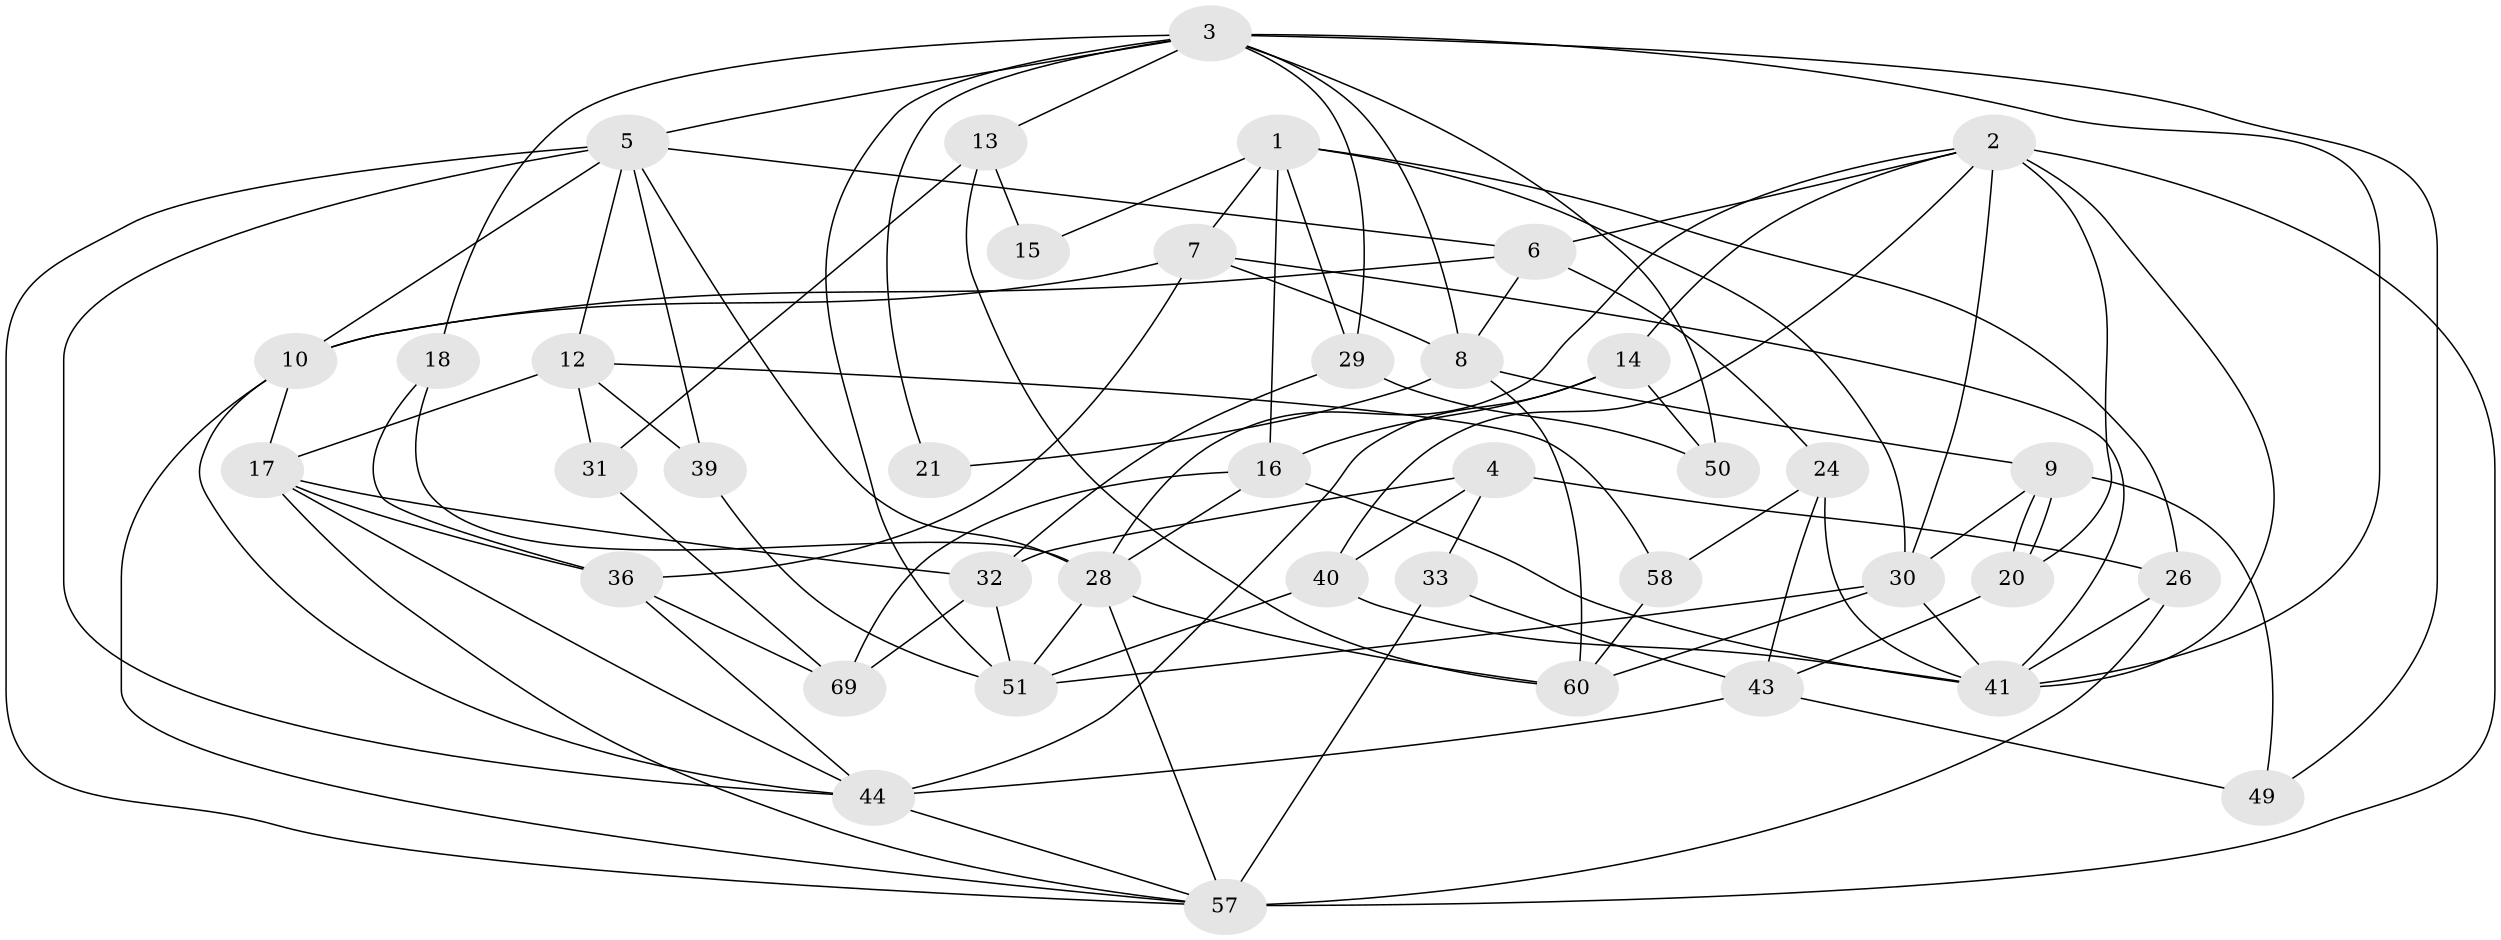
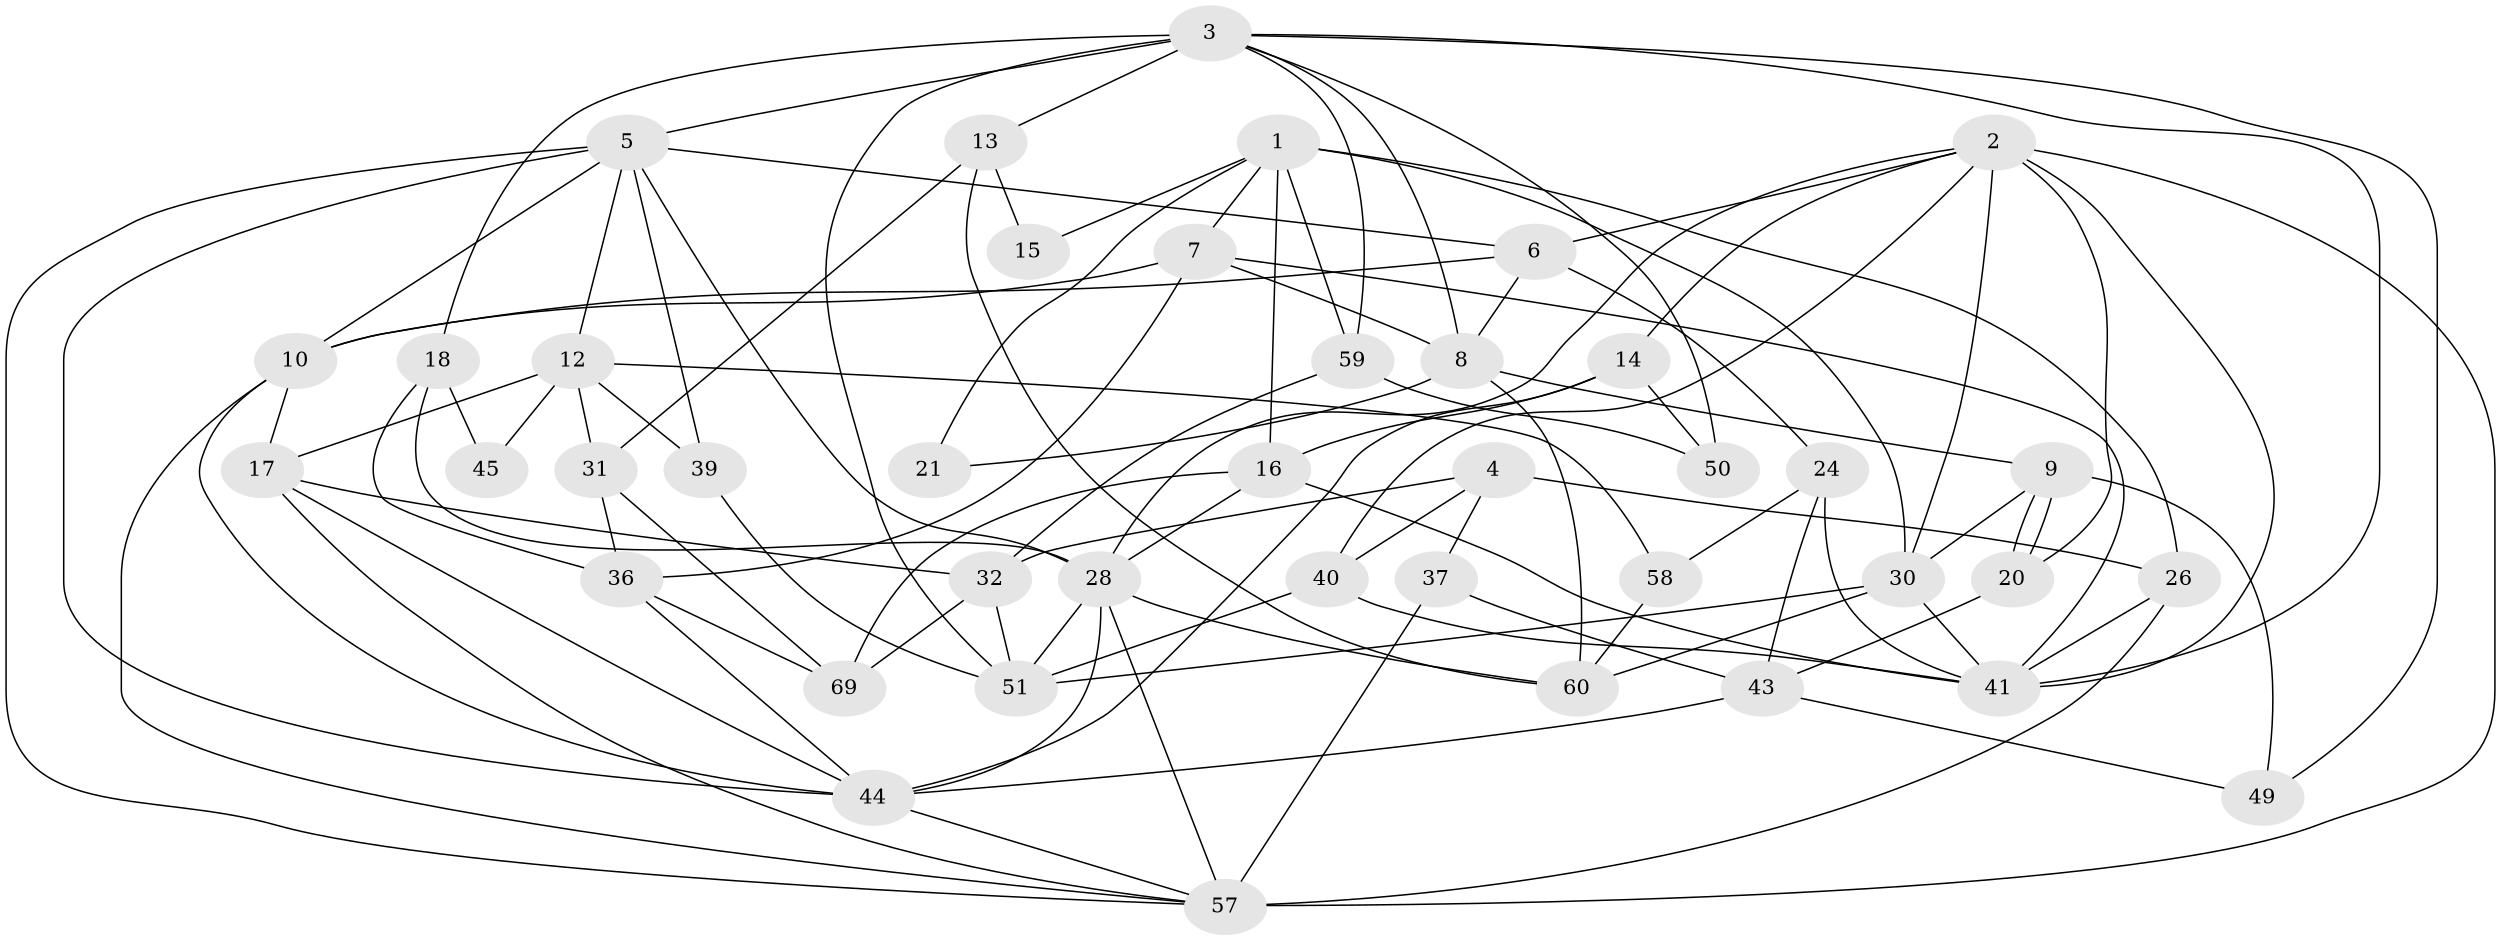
edge "3" -- "21": now "1" -- "21"
node "29": label "29" -> "59"
node "45": added
edge "17" -- "36": now "31" -- "36"
node "33": label "33" -> "37"
edge "28" -- "44": added
